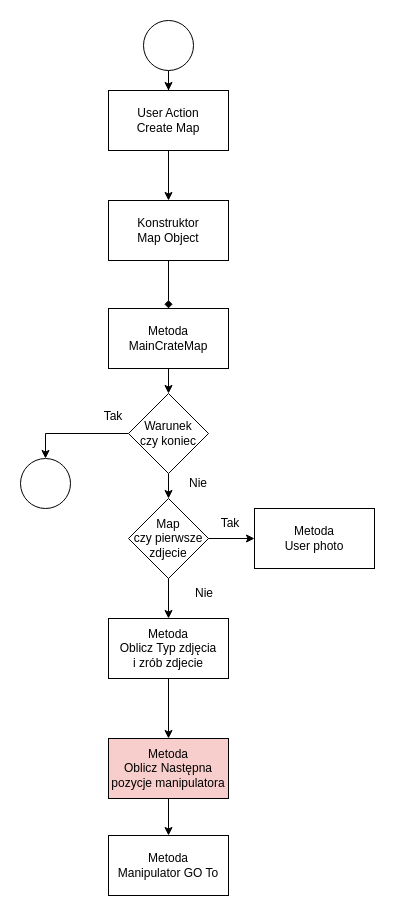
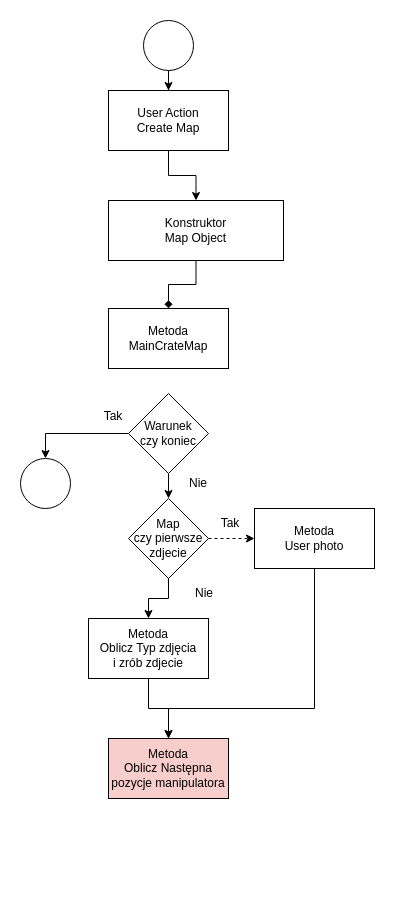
node "Konstruktor Map Object": size 120x60 -> 175x60
edge "Metoda MainCrateMap" -> "Warunek czy koniec": removed
edge "Map czy pierwsze zdjecie" -> "Metoda User photo": style solid -> dashed
node "Metoda Oblicz Typ zdjęcia i zrób zdjecie": moved (169, 649) -> (149, 649)
edge "Metoda User photo" -> "Metoda Oblicz Następna pozycje manipulatora": added
edge "Metoda Oblicz Następna pozycje manipulatora" -> "Metoda Manipulator GO To": removed
node "Metoda Manipulator GO To": removed
